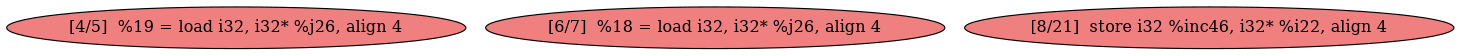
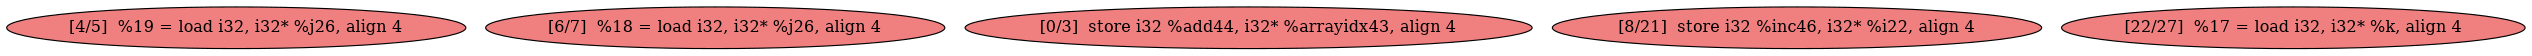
node "[0/3]  store i32 %add44, i32* %arrayidx43, align 4": added
node "[22/27]  %17 = load i32, i32* %k, align 4": added
